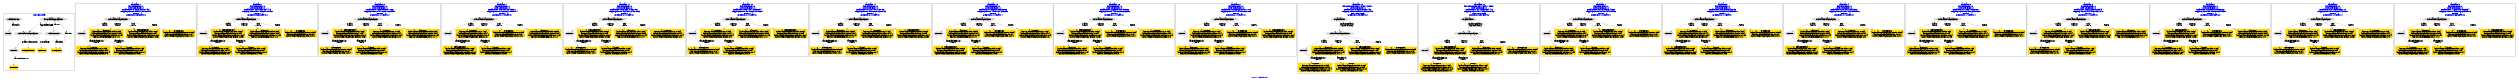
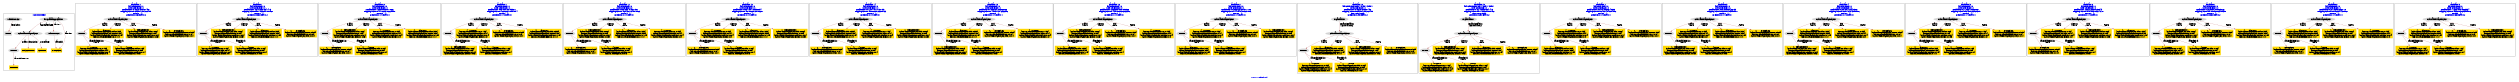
cluster "1-correct model": label "1-correct model" -> "1-correct extent"
edge "WebResource2" -> "VIDEO": label "classLink" -> "description"
